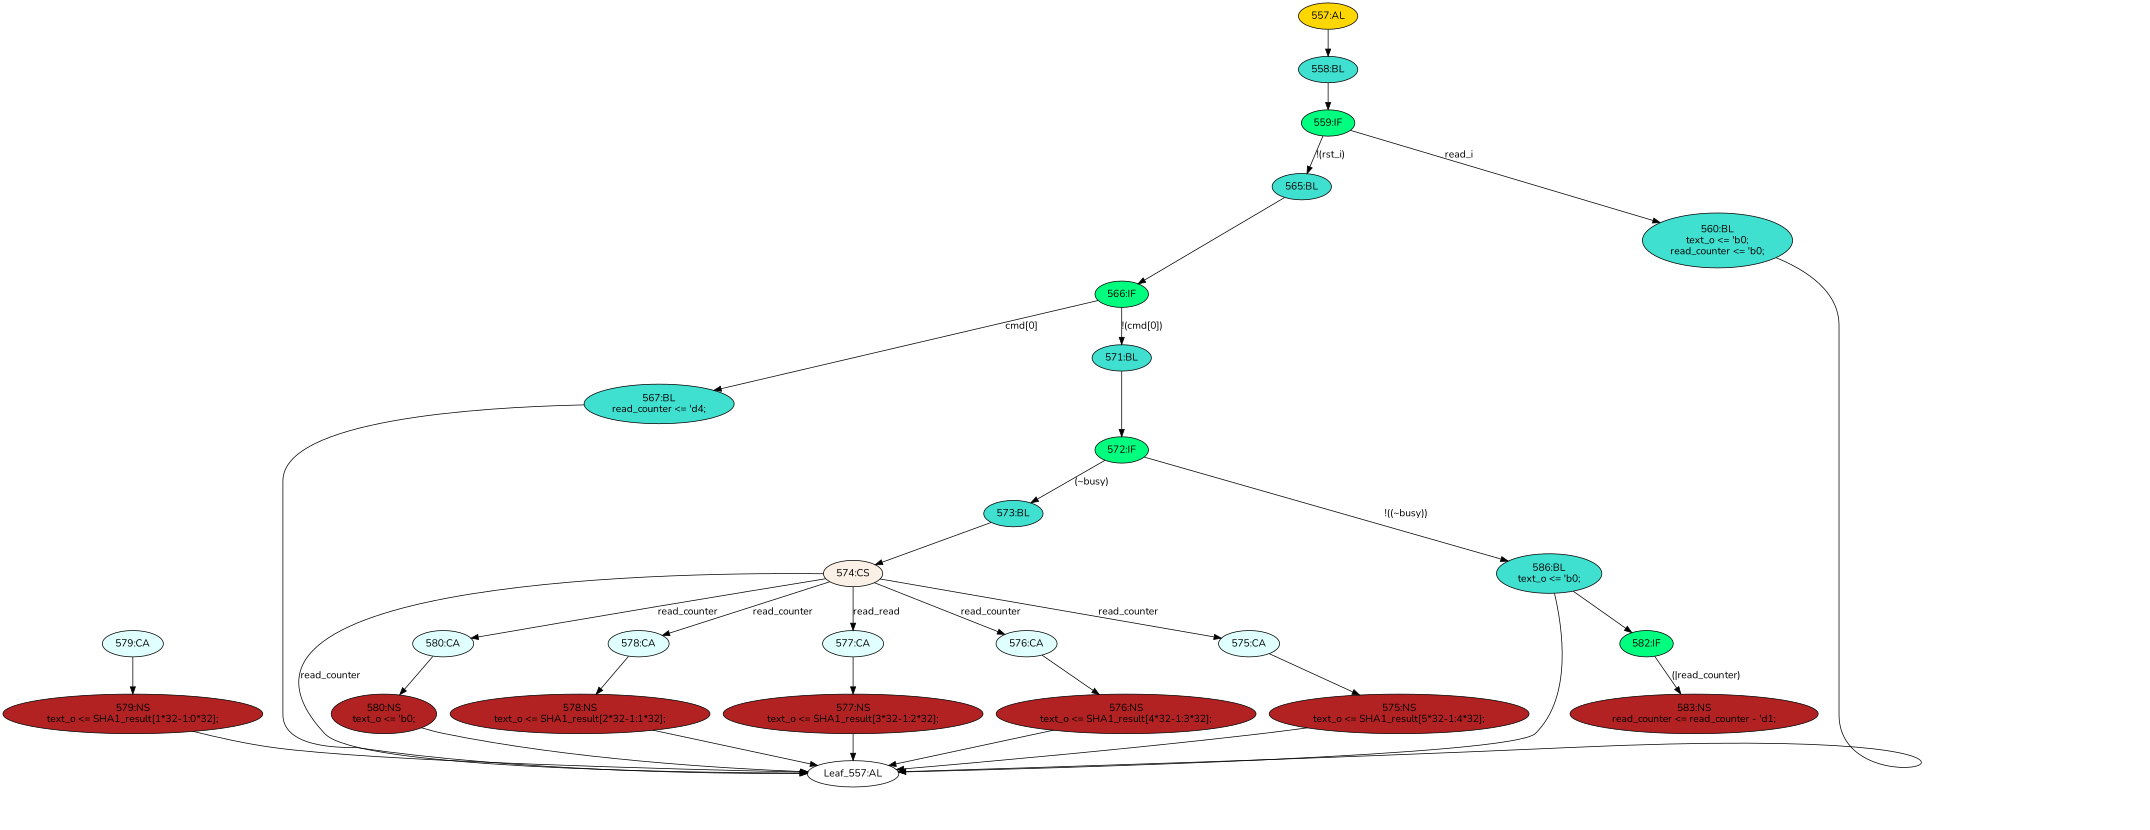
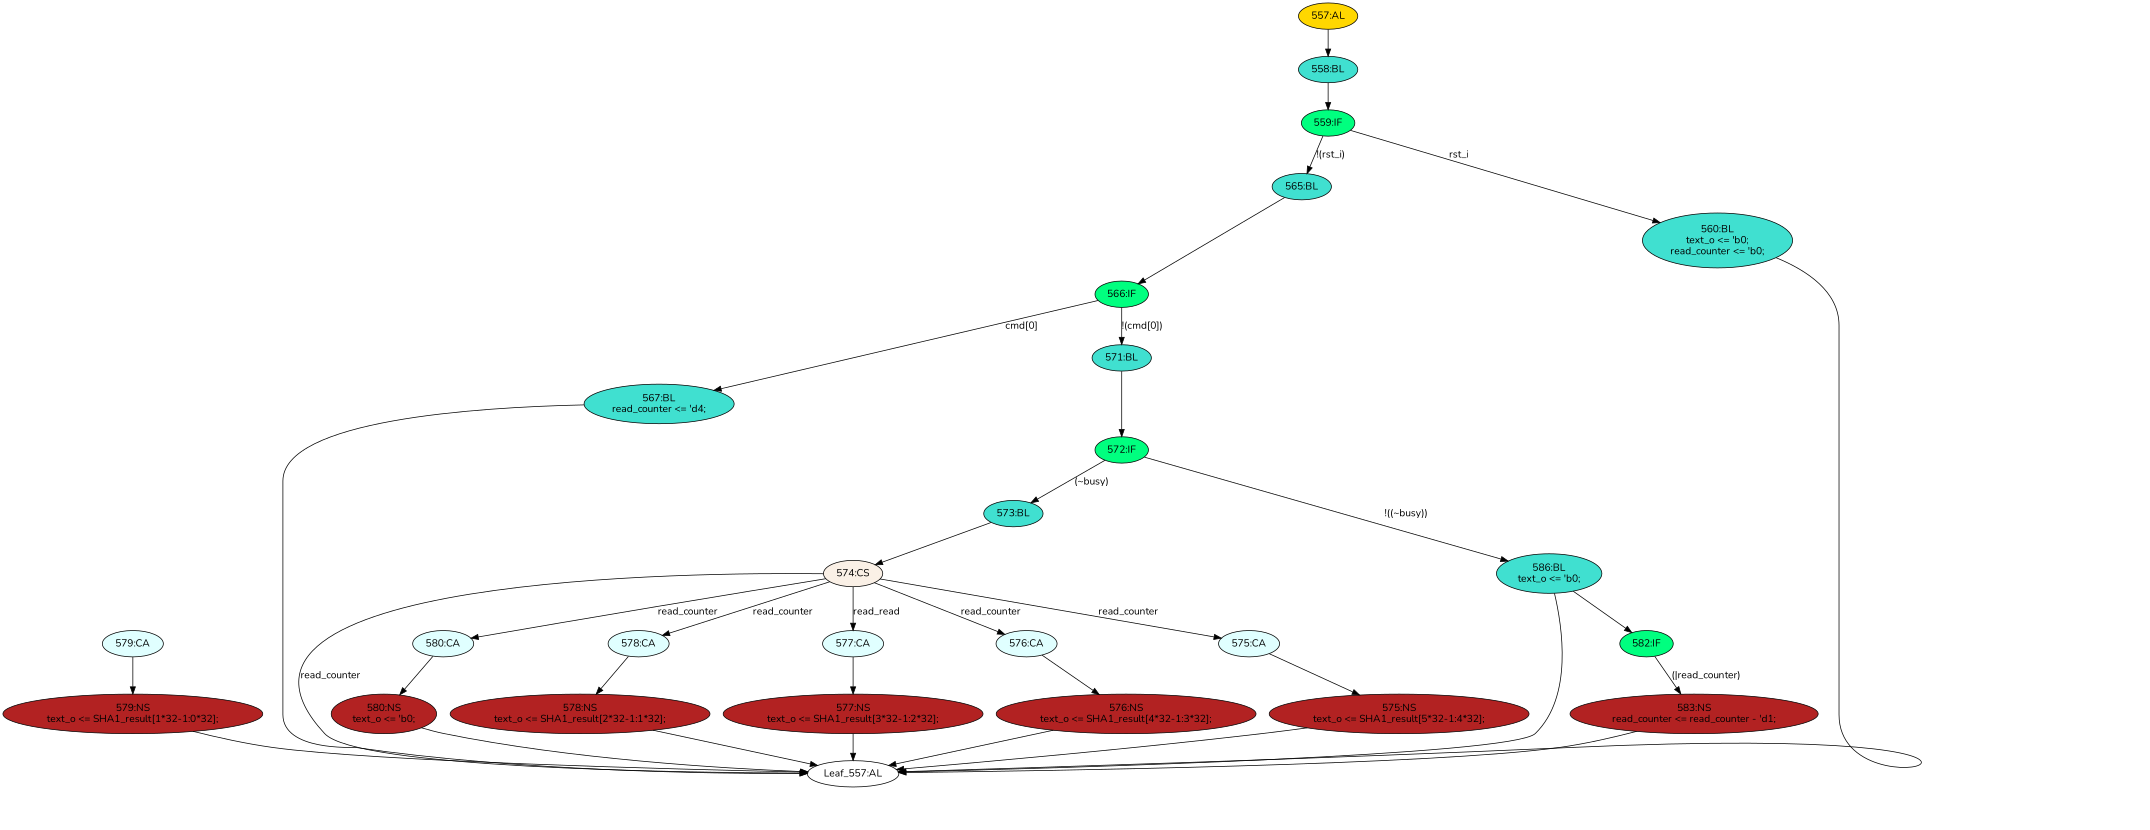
edge "559:IF" -> "560:BL text_o <= 'b0; read_counter <= 'b0;": label "read_i" -> "rst_i"
edge "583:NS read_counter <= read_counter - 'd1;" -> "Leaf_557:AL": added
